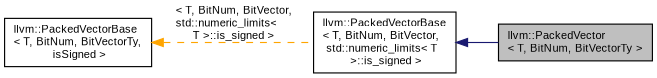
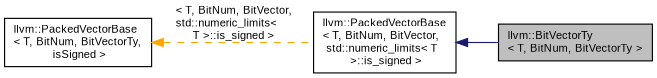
node "llvm::PackedVector < T, BitNum, BitVectorTy >": label "llvm::PackedVector < T, BitNum, BitVectorTy >" -> "llvm::BitVectorTy < T, BitNum, BitVectorTy >"
